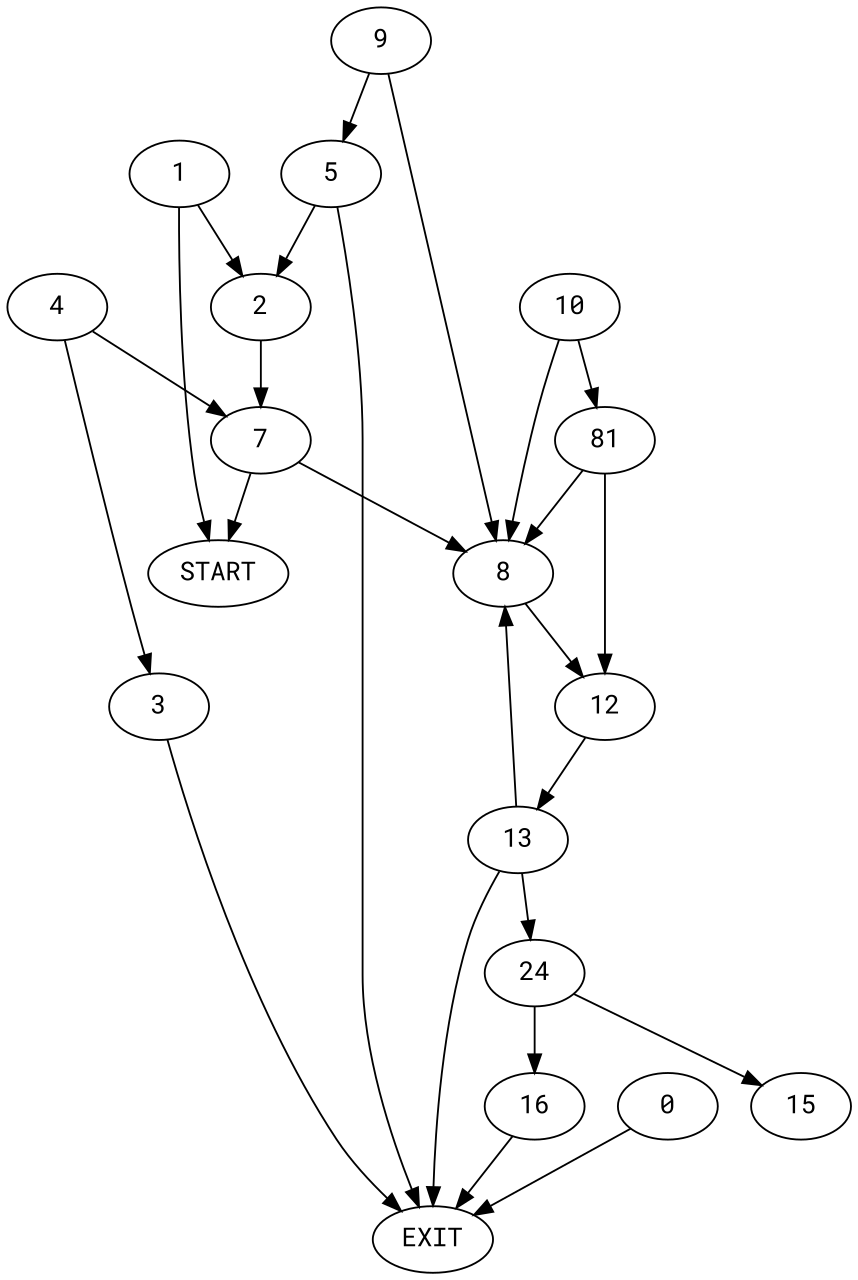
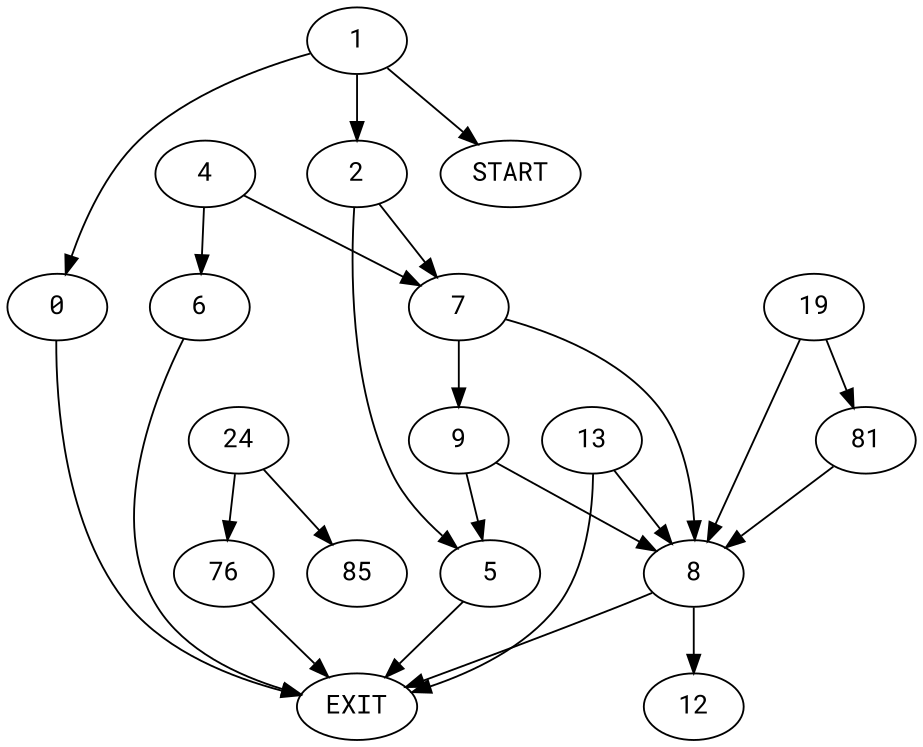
edge "1" -> "0": added
edge "5" -> "2": reversed
node "10": label "10" -> "19"
edge "7" -> "START": now "7" -> "9"
edge "81" -> "12": removed
edge "8" -> "EXIT": added
node "3": label "3" -> "6"
edge "12" -> "13": removed
edge "13" -> "24": removed
node "16": label "16" -> "76"
node "15": label "15" -> "85"
